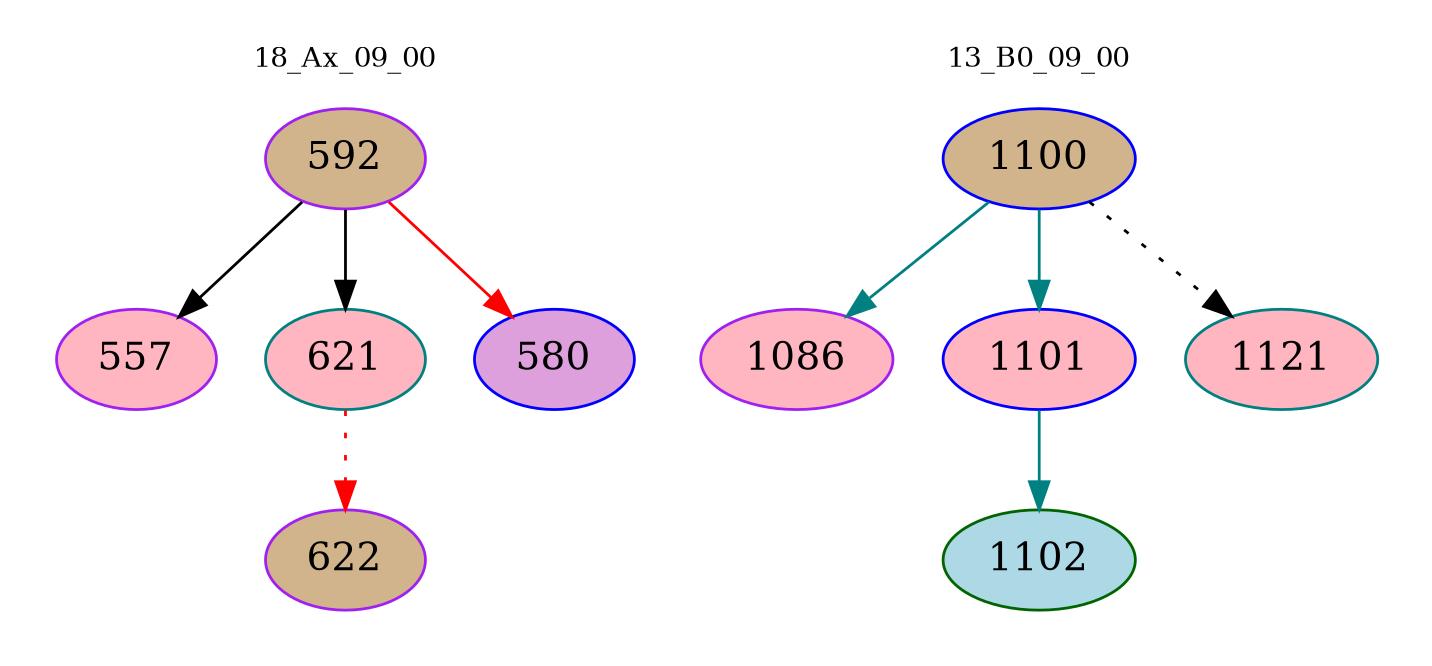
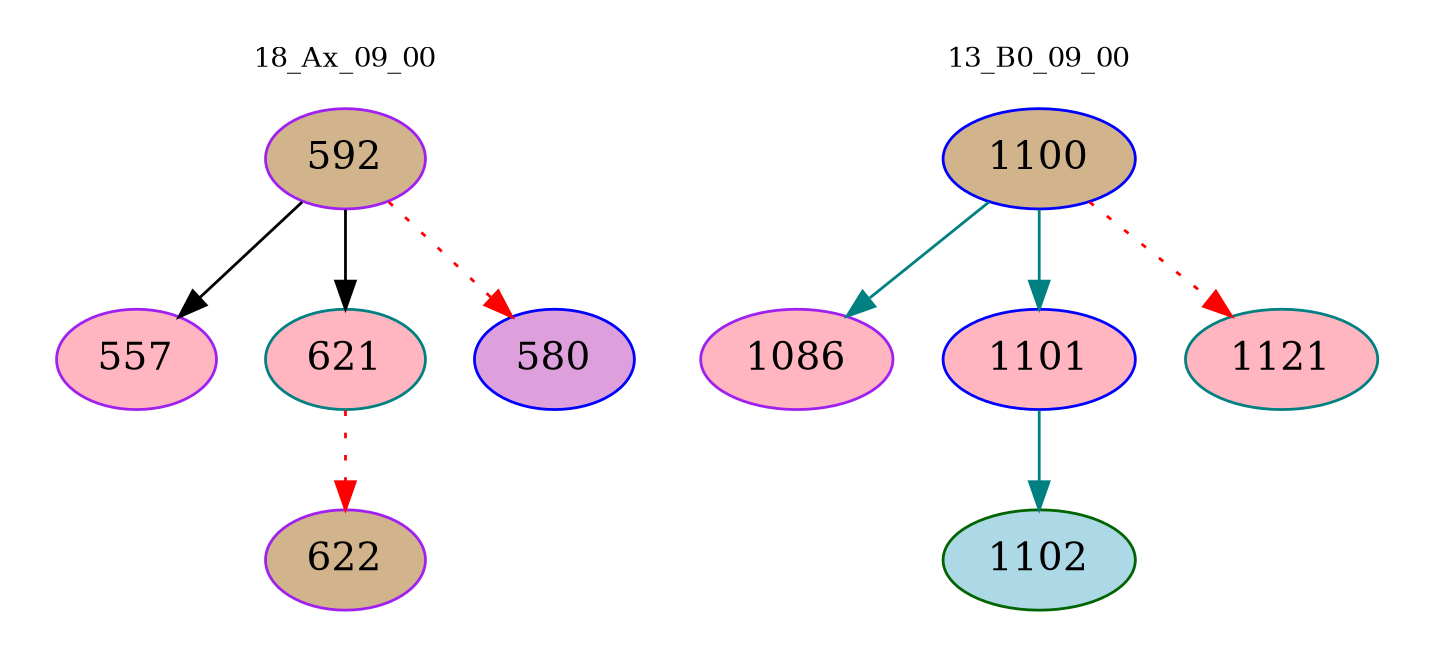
edge "592" -> "580": style solid -> dotted
edge "1100" -> "1121": color black -> red
